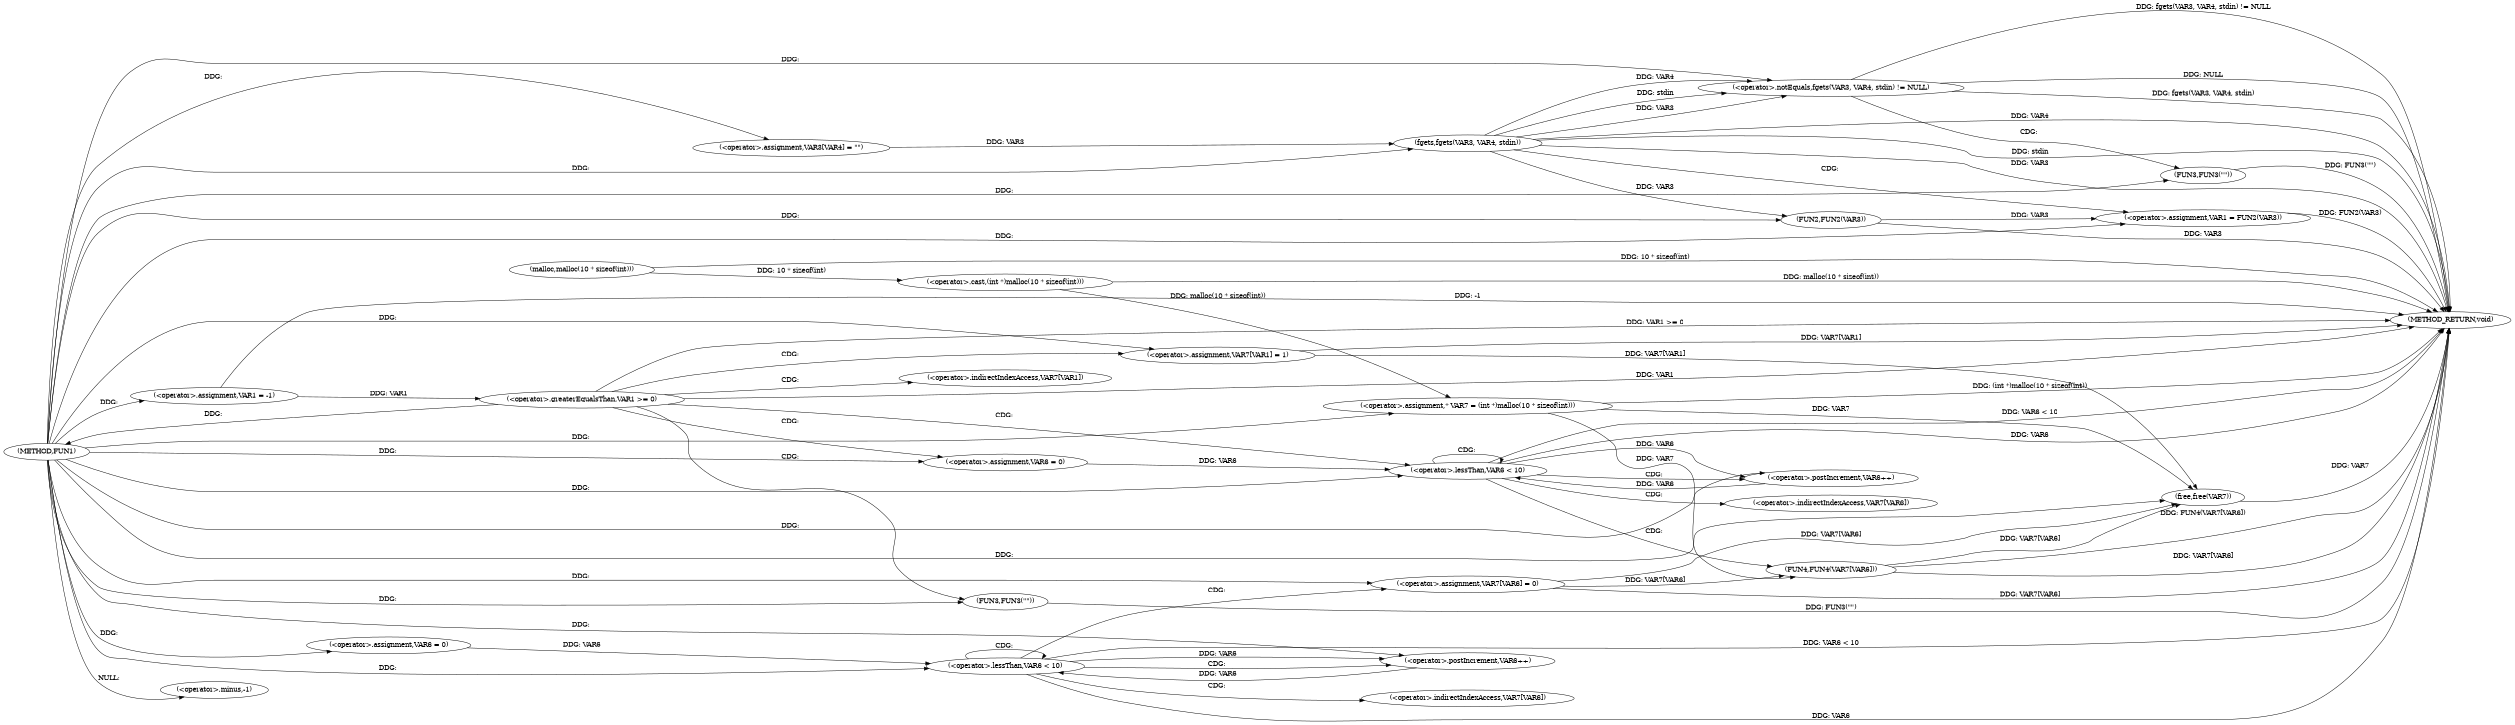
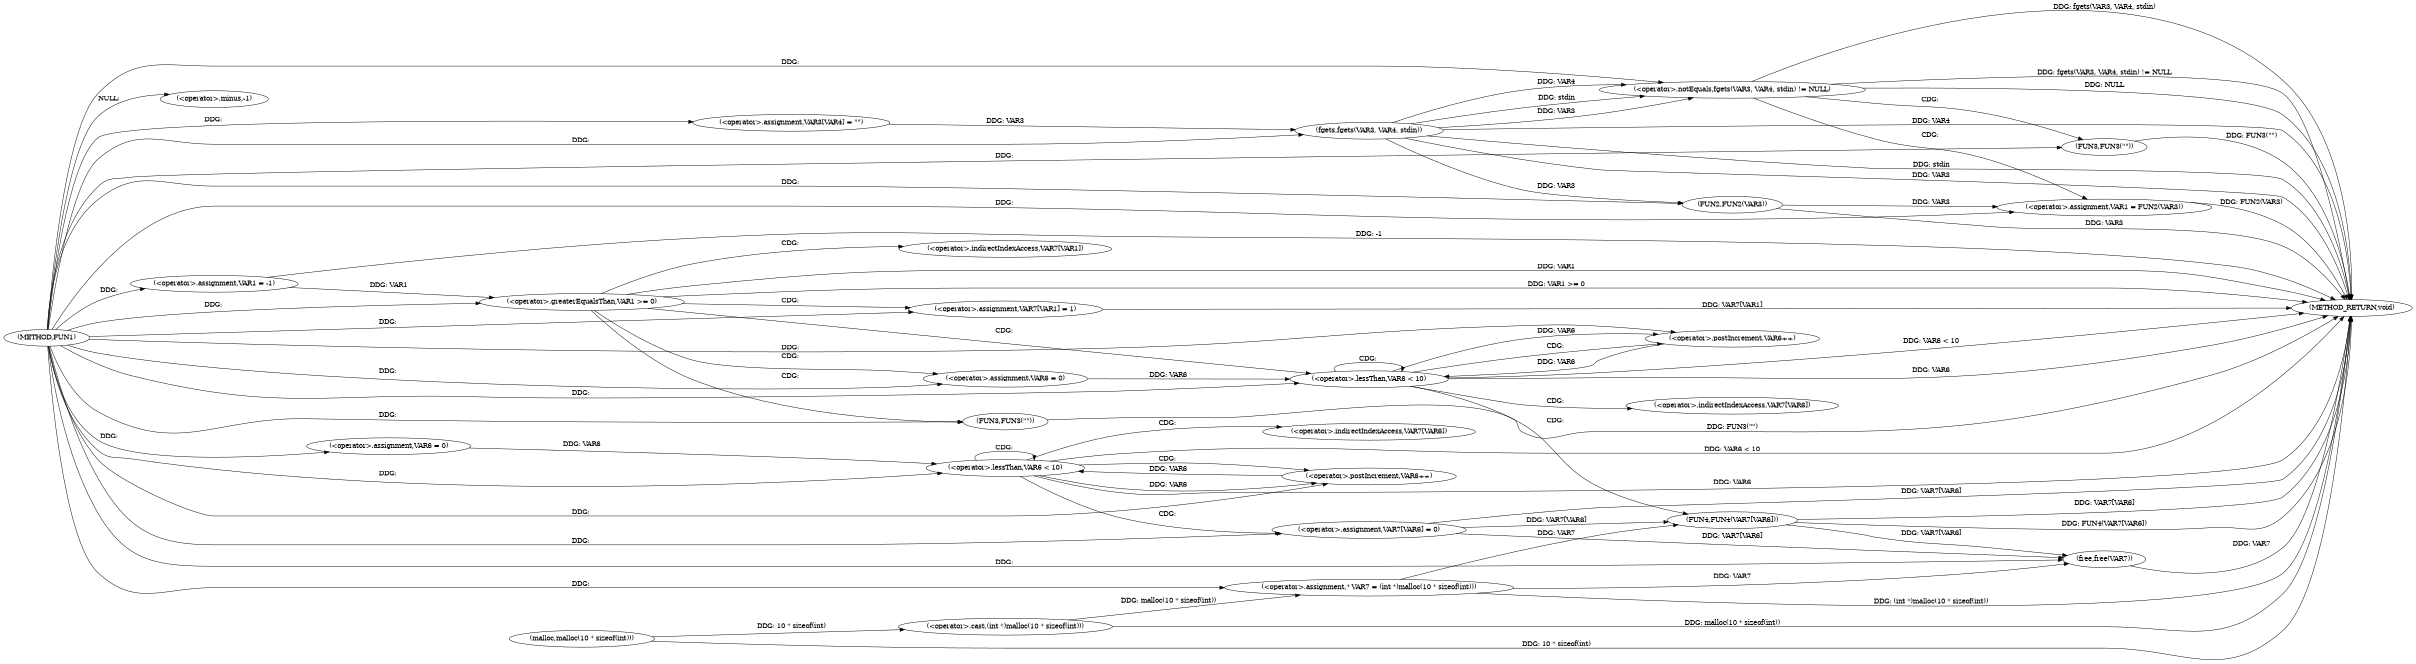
edge "(fgets,fgets(VAR3, VAR4, stdin))" -> "(<operator>.assignment,VAR1 = FUN2(VAR3))": now "(<operator>.notEquals,fgets(VAR3, VAR4, stdin) != NULL)" -> "(<operator>.assignment,VAR1 = FUN2(VAR3))"
edge "(<operator>.assignment,VAR7[VAR1] = 1)" -> "(free,free(VAR7))": removed, label "DDG: VAR7[VAR1]"
edge "(<operator>.greaterEqualsThan,VAR1 >= 0)" -> "(METHOD,FUN1)": reversed
